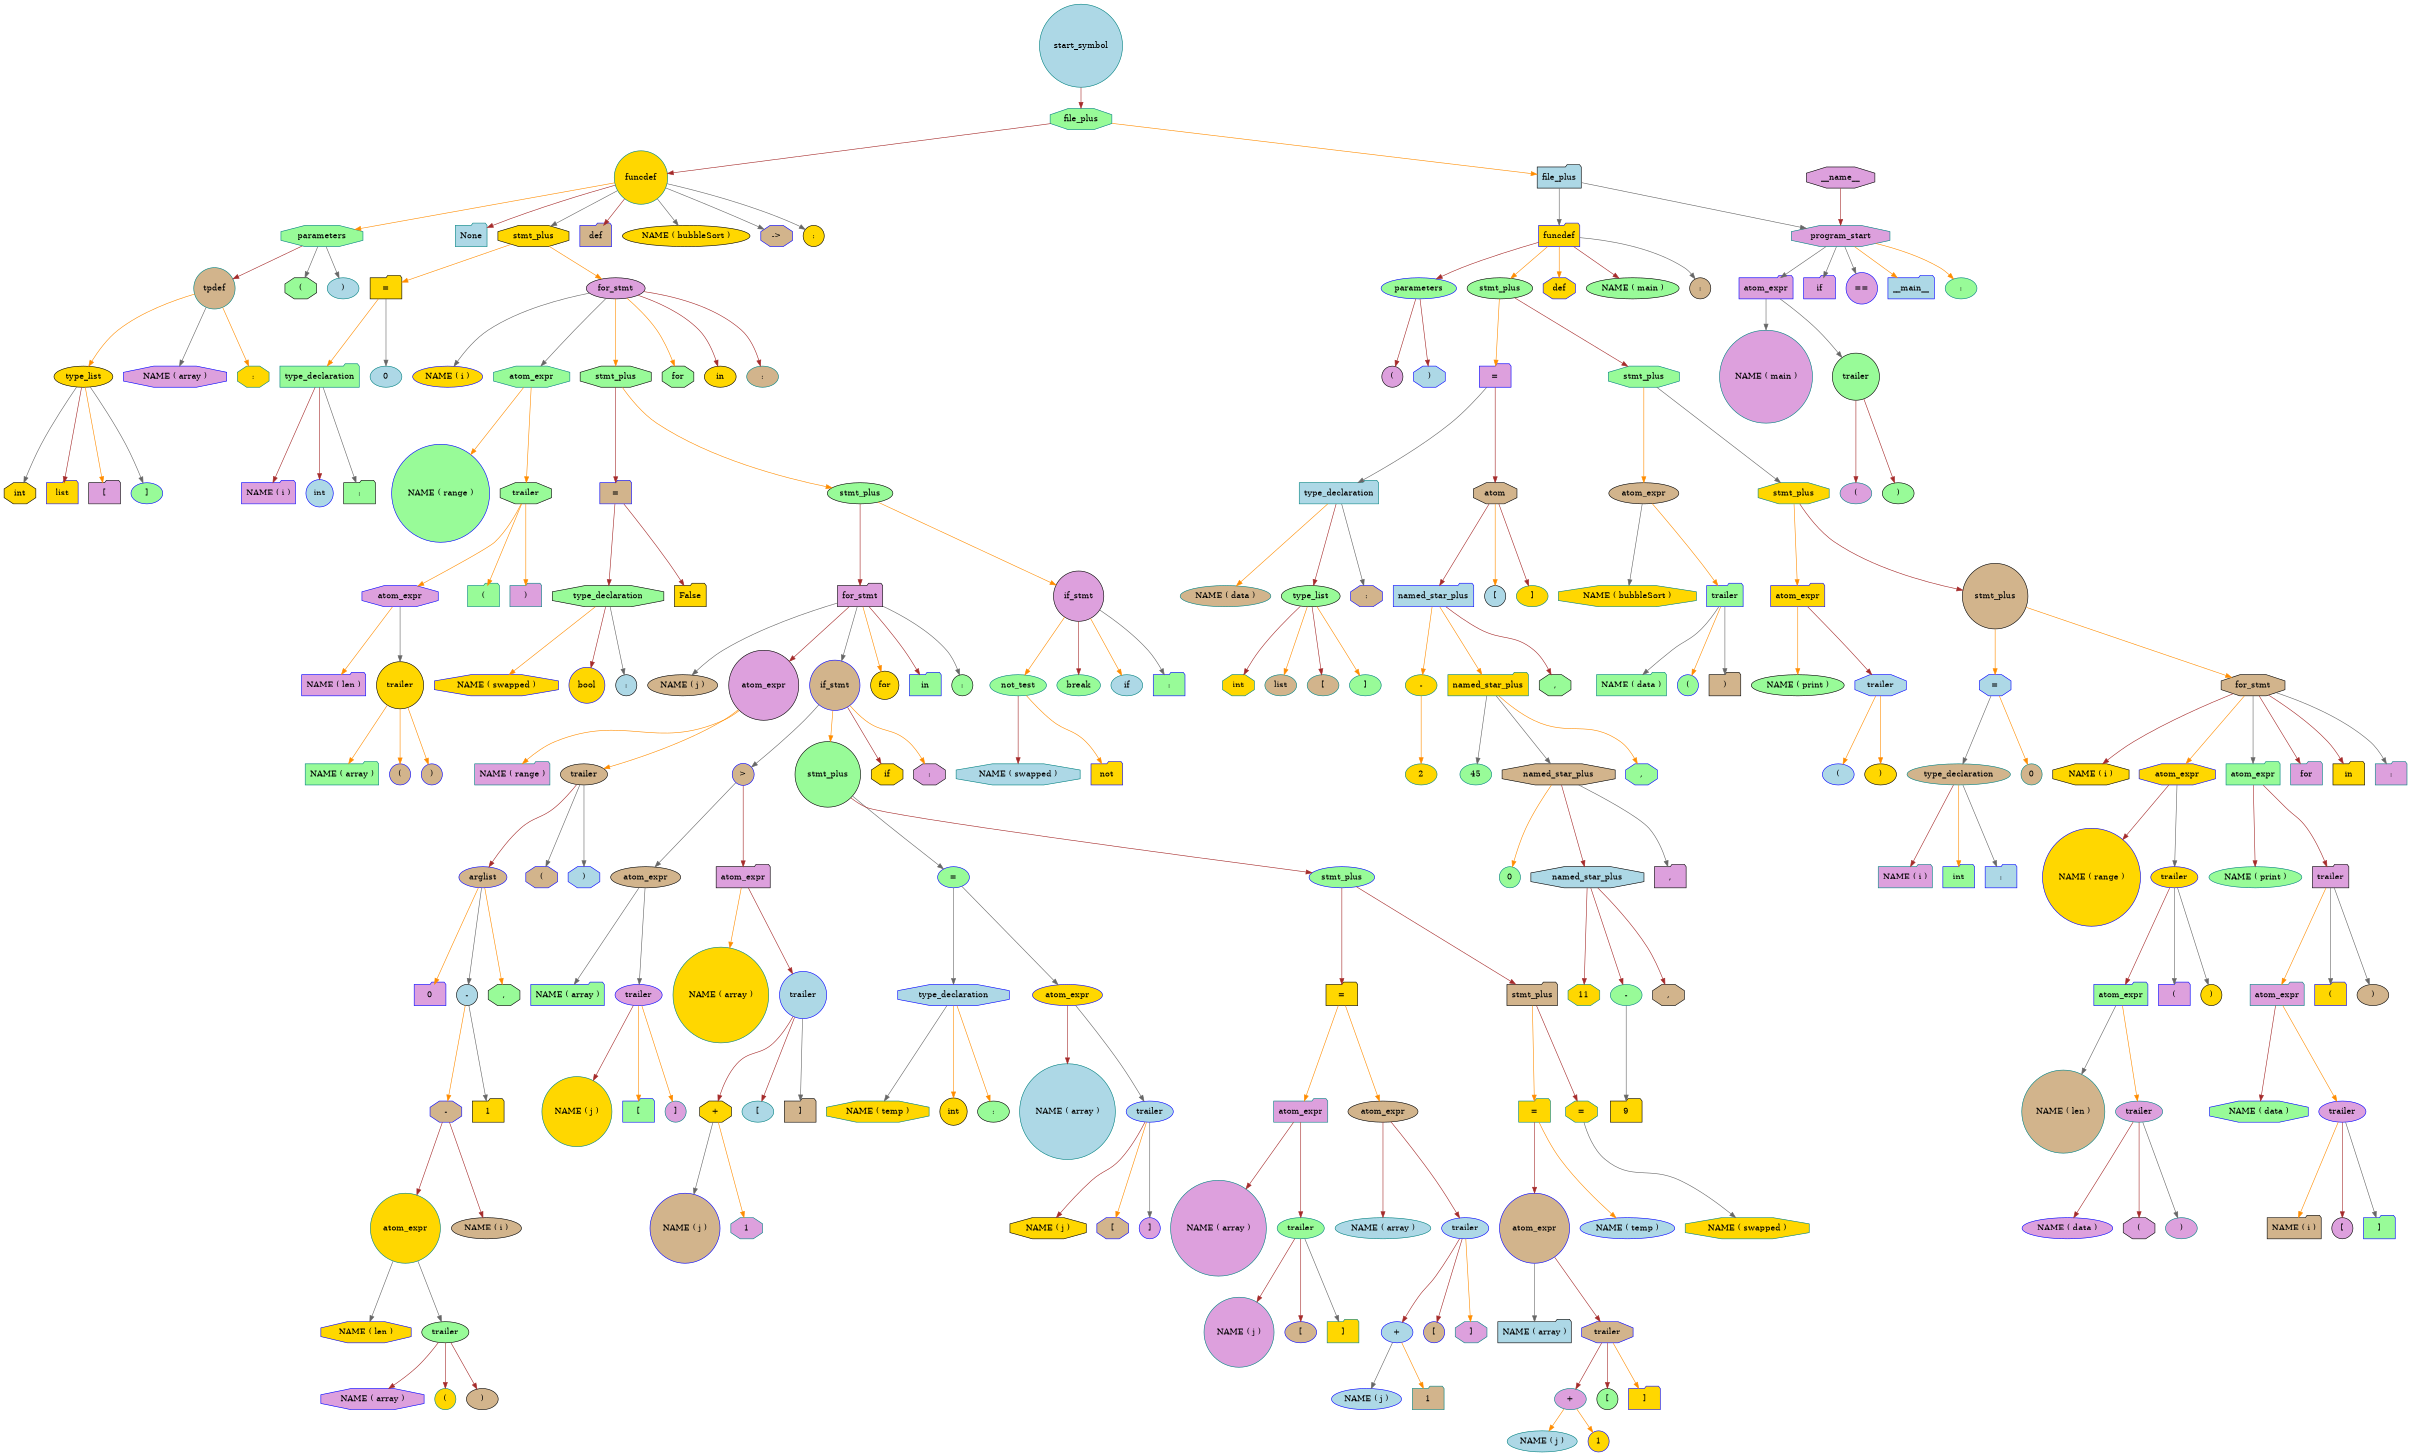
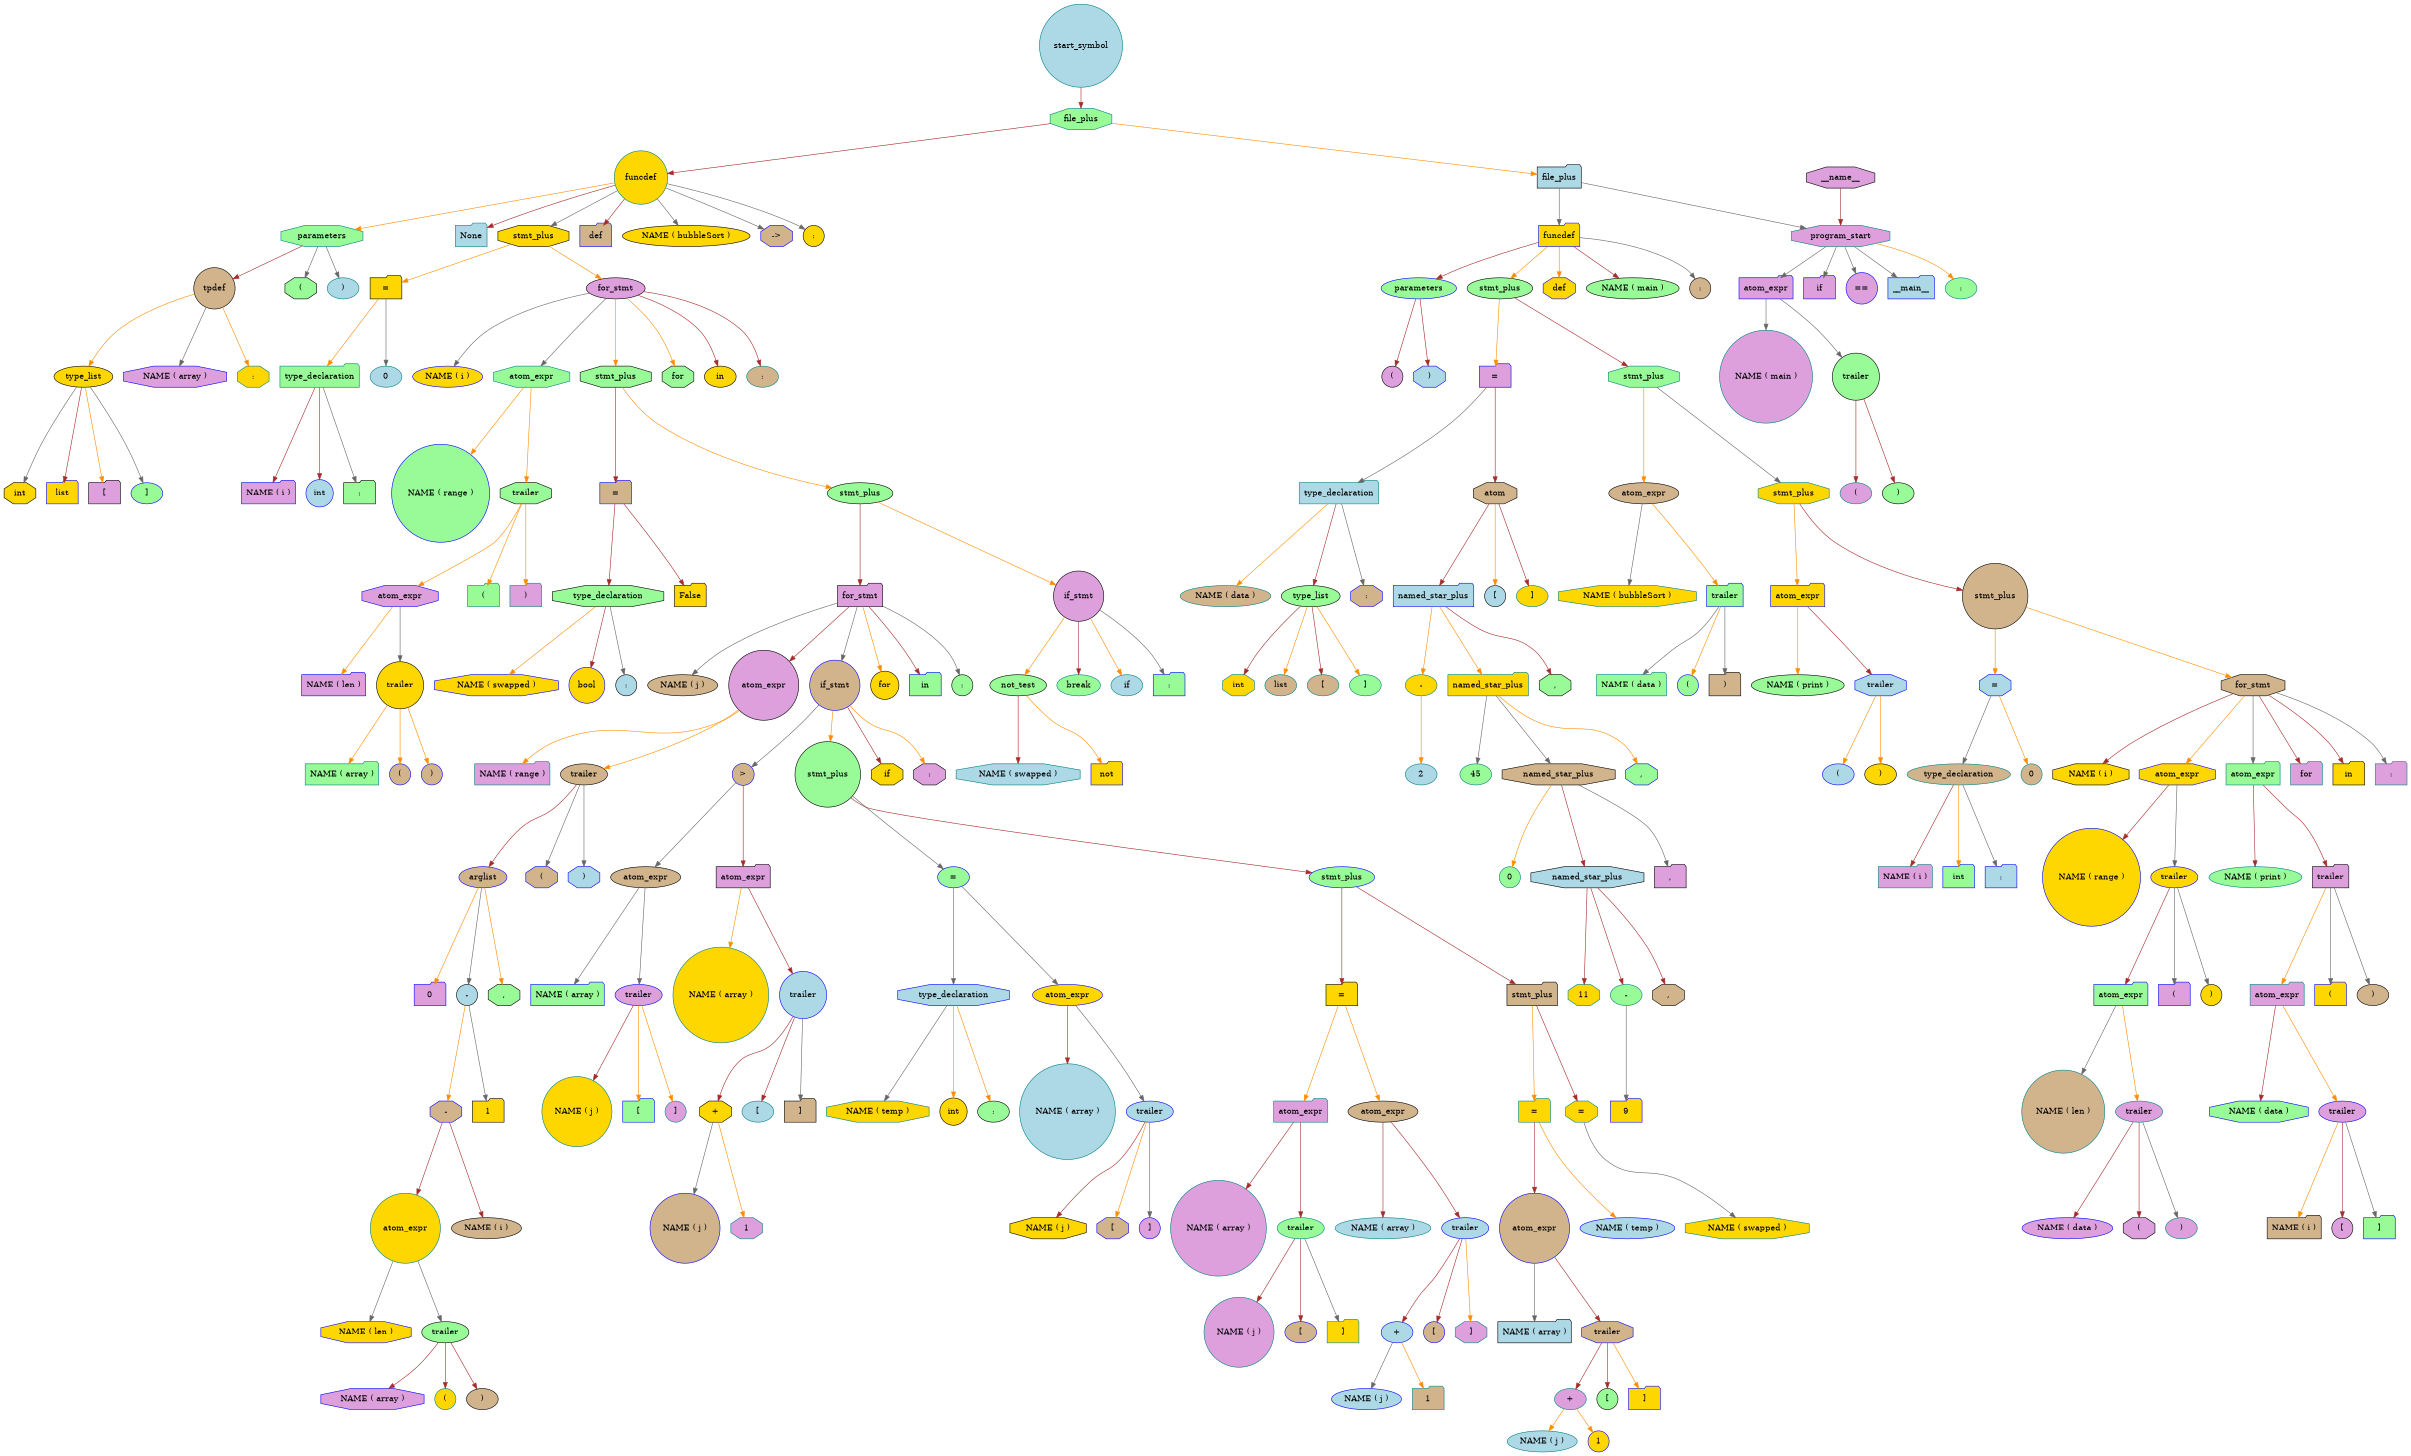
edge "program_start" -> "__main__": color darkorange -> gray40
node "tpdef": color teal -> black
node "not_test": color teal -> black
node "2": fillcolor gold -> lightblue
node "9": color black -> blue
